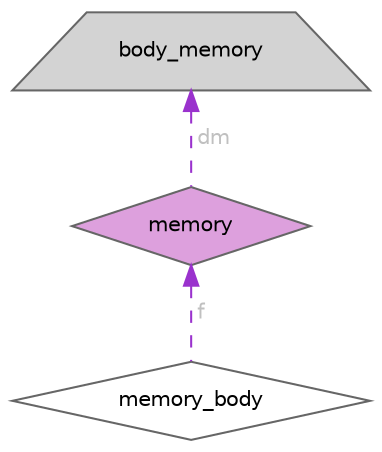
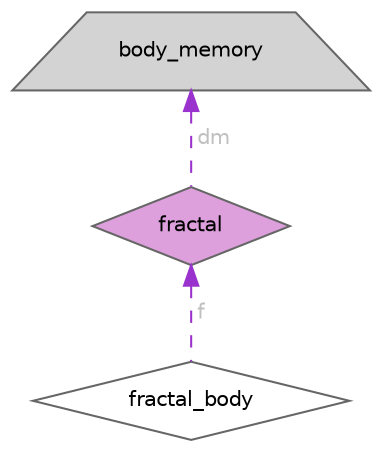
node "memory": label "memory" -> "fractal"
node "memory_body": label "memory_body" -> "fractal_body"
